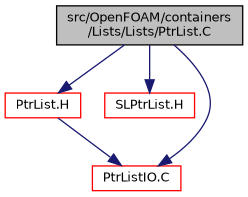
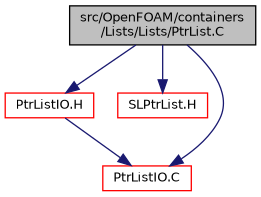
node "PtrList.H": label "PtrList.H" -> "PtrListIO.H"
